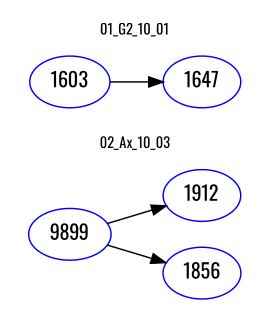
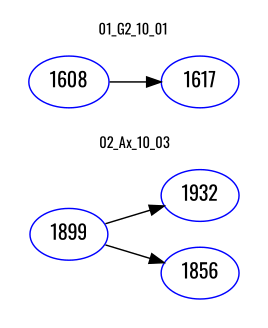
node "1603": label "1603" -> "1608"
node "1647": label "1647" -> "1617"
node "1912": label "1912" -> "1932"
node "9899": label "9899" -> "1899"
